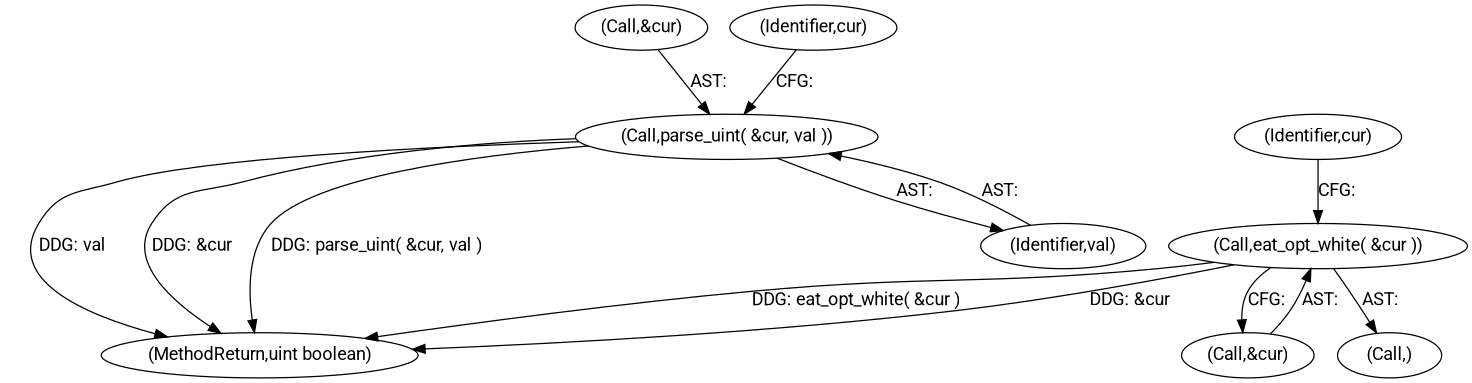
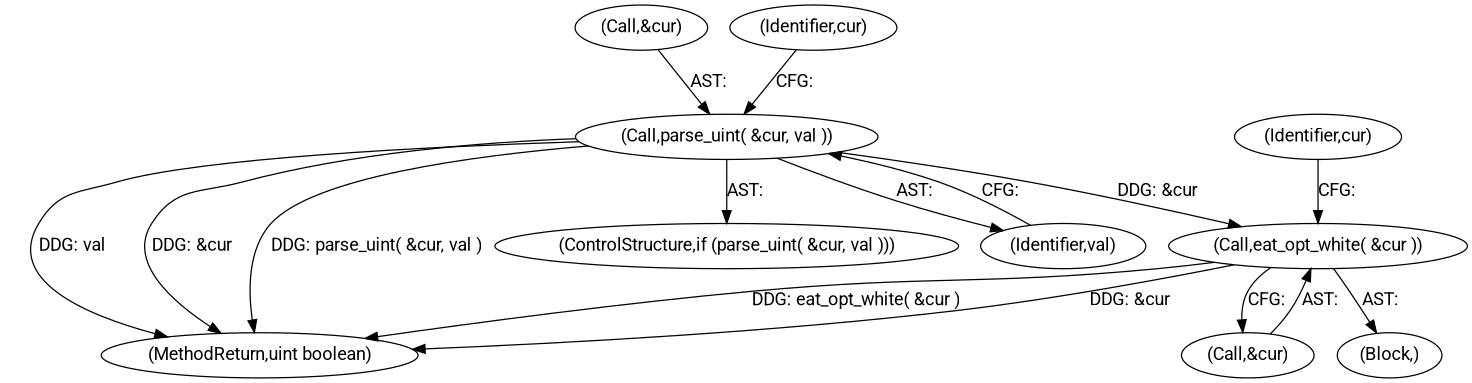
edge "(Call,parse_uint( &cur, val ))" -> "(Call,eat_opt_white( &cur ))": added, label "DDG: &cur"
edge "(Identifier,val)" -> "(Call,parse_uint( &cur, val ))": label "AST: " -> "CFG: "
node "(ControlStructure,if (parse_uint( &cur, val )))": added
node "(Call,)": label "(Call,)" -> "(Block,)"
